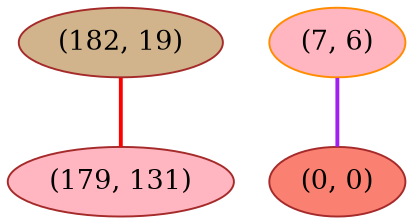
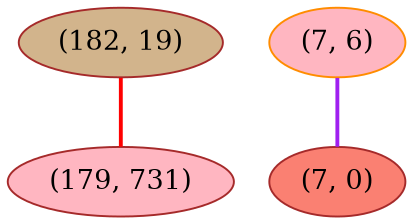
node "(179, 131)": label "(179, 131)" -> "(179, 731)"
node "(0, 0)": label "(0, 0)" -> "(7, 0)"
